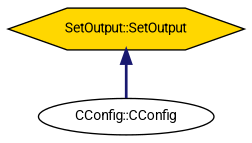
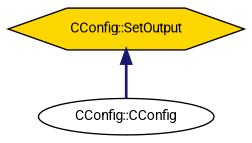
node "SetOutput::SetOutput": label "SetOutput::SetOutput" -> "CConfig::SetOutput"
